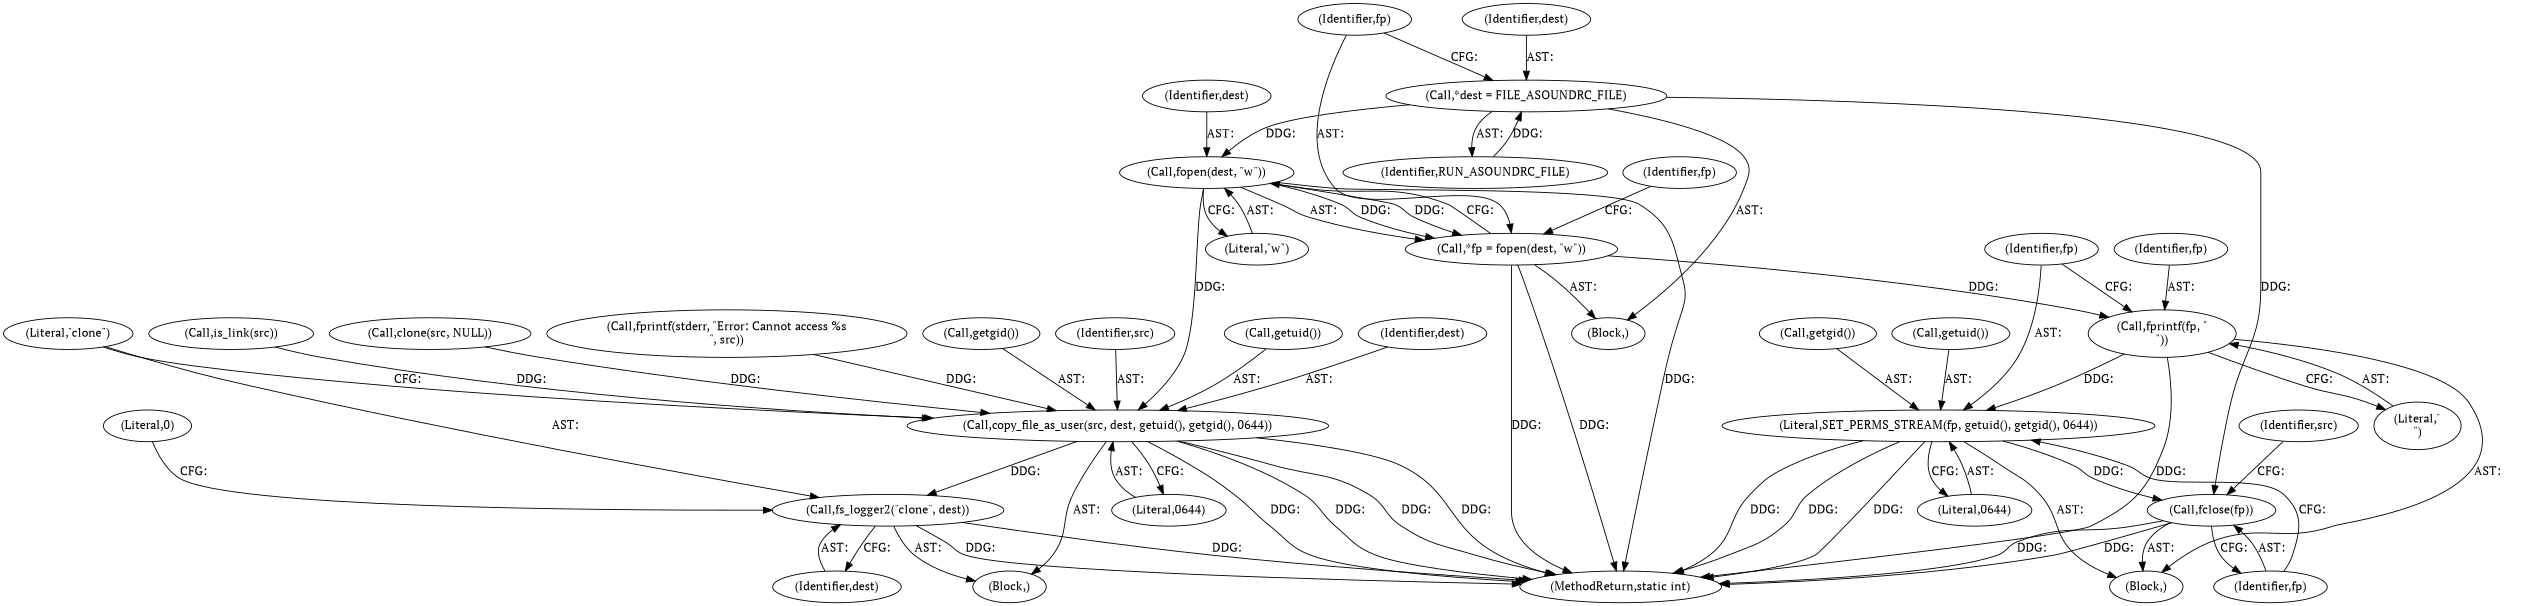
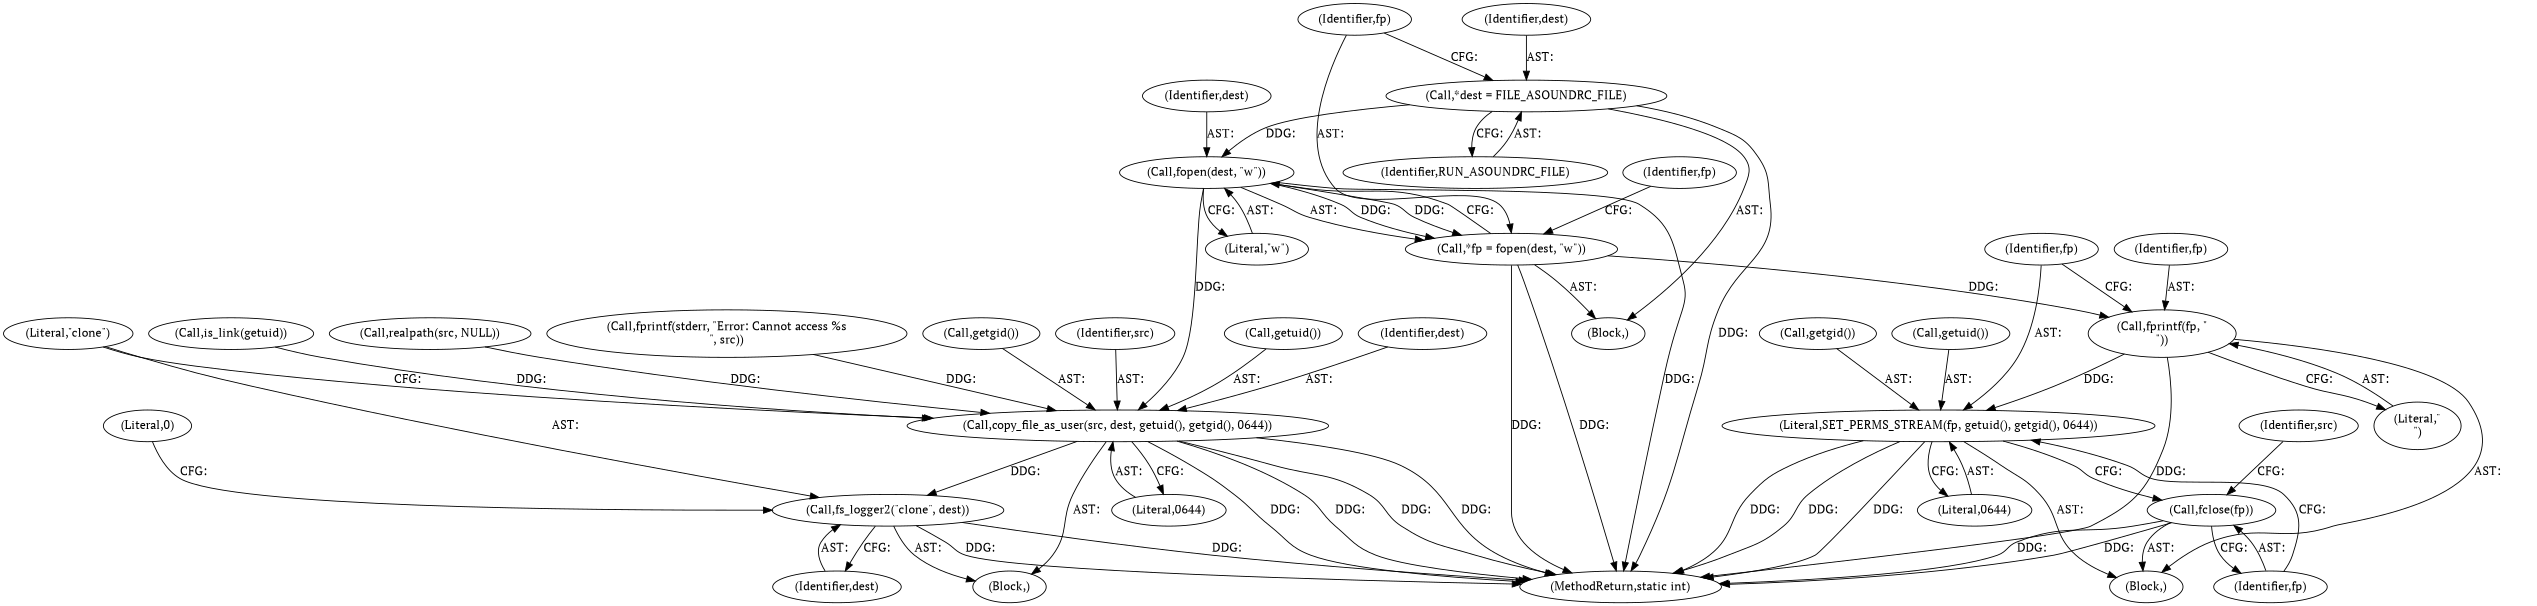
edge "(Call,*dest = FILE_ASOUNDRC_FILE)" -> "(Call,fclose(fp))": now "(Call,*dest = FILE_ASOUNDRC_FILE)" -> "(MethodReturn,static int)"
edge "(Call,*dest = FILE_ASOUNDRC_FILE)" -> "(Identifier,RUN_ASOUNDRC_FILE)": label "AST: " -> "CFG: "
edge "(Identifier,RUN_ASOUNDRC_FILE)" -> "(Call,*dest = FILE_ASOUNDRC_FILE)": label "DDG: " -> "AST: "
node "(Call,is_link(src))": label "(Call,is_link(src))" -> "(Call,is_link(getuid))"
node "(Call,clone(src, NULL))": label "(Call,clone(src, NULL))" -> "(Call,realpath(src, NULL))"
edge "(Literal,SET_PERMS_STREAM(fp, getuid(), getgid(), 0644))" -> "(Call,fclose(fp))": label "DDG: " -> "CFG: "
